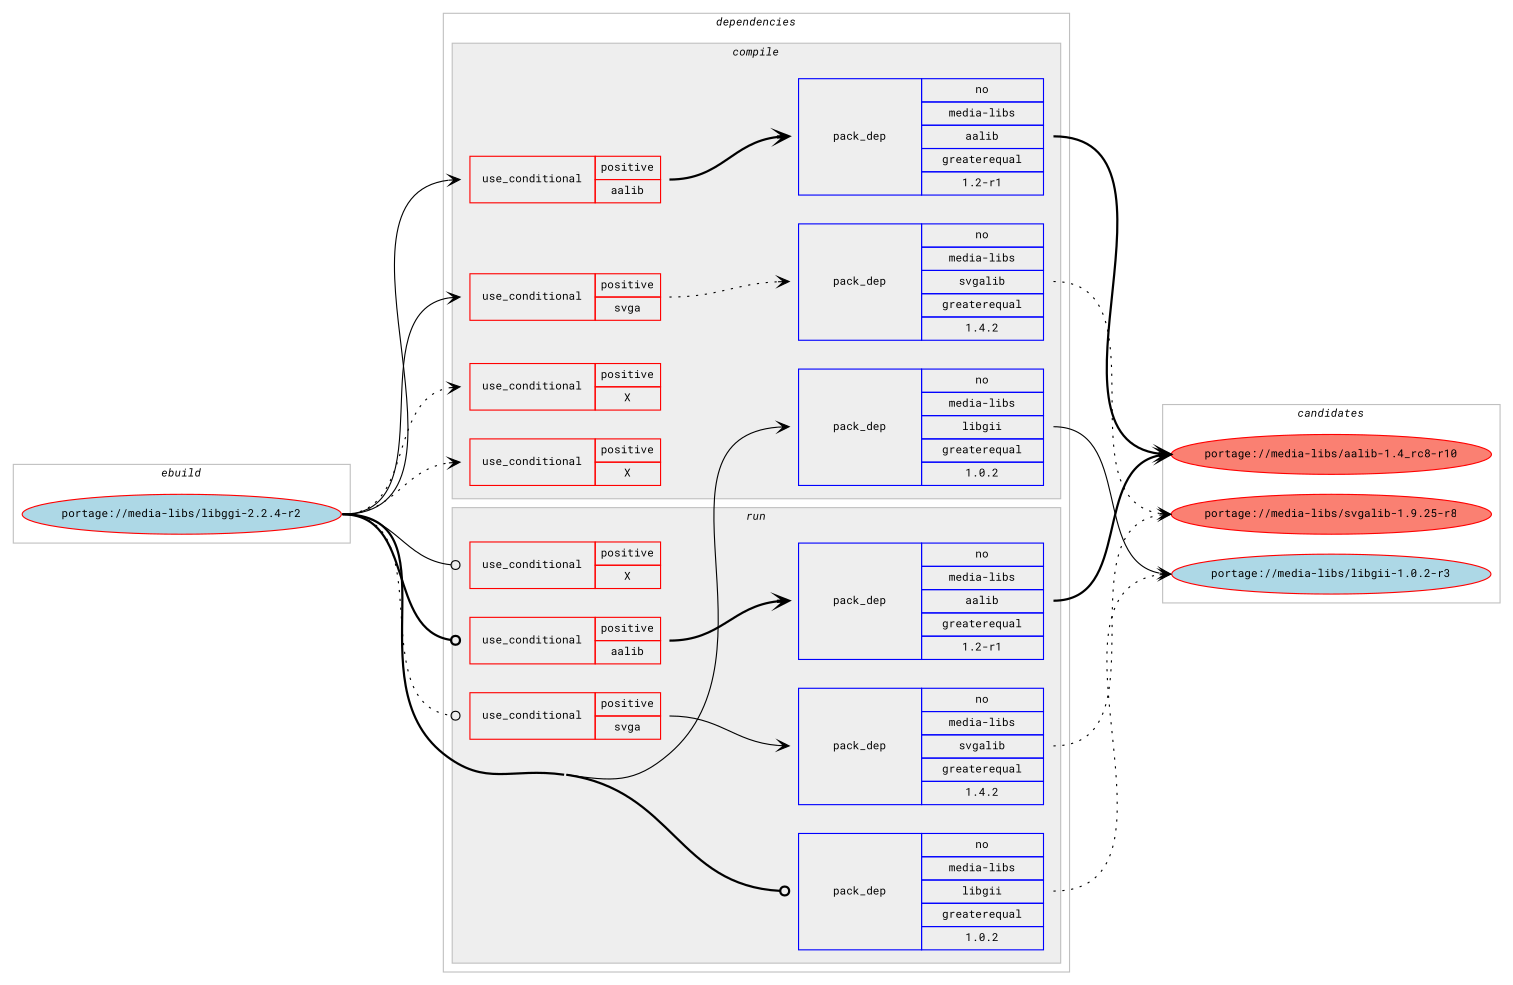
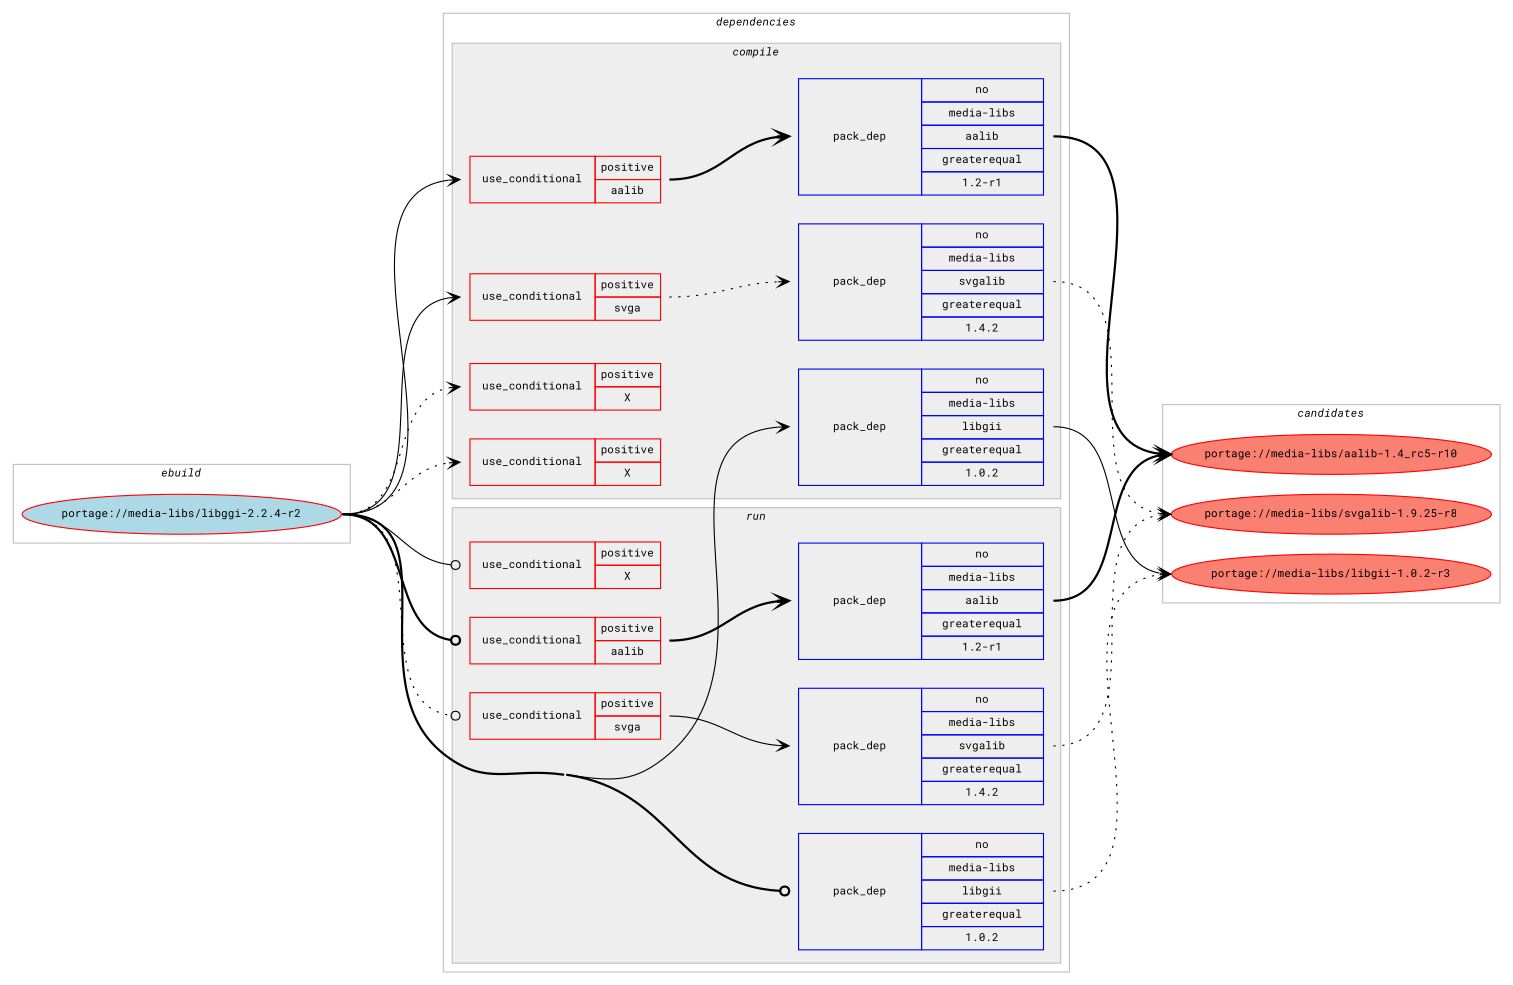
node "portage://media-libs/aalib-1.4_rc8-r10": label "portage://media-libs/aalib-1.4_rc8-r10" -> "portage://media-libs/aalib-1.4_rc5-r10"
node "portage://media-libs/libgii-1.0.2-r3": fillcolor lightblue -> salmon
